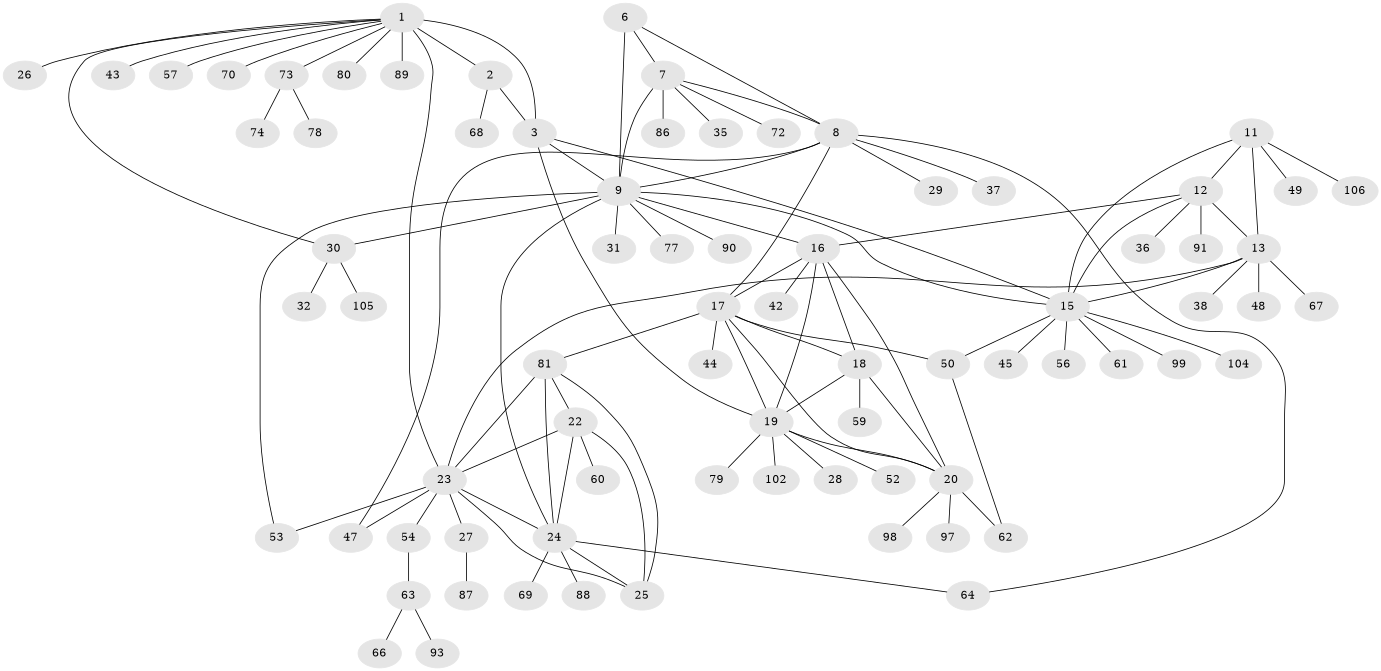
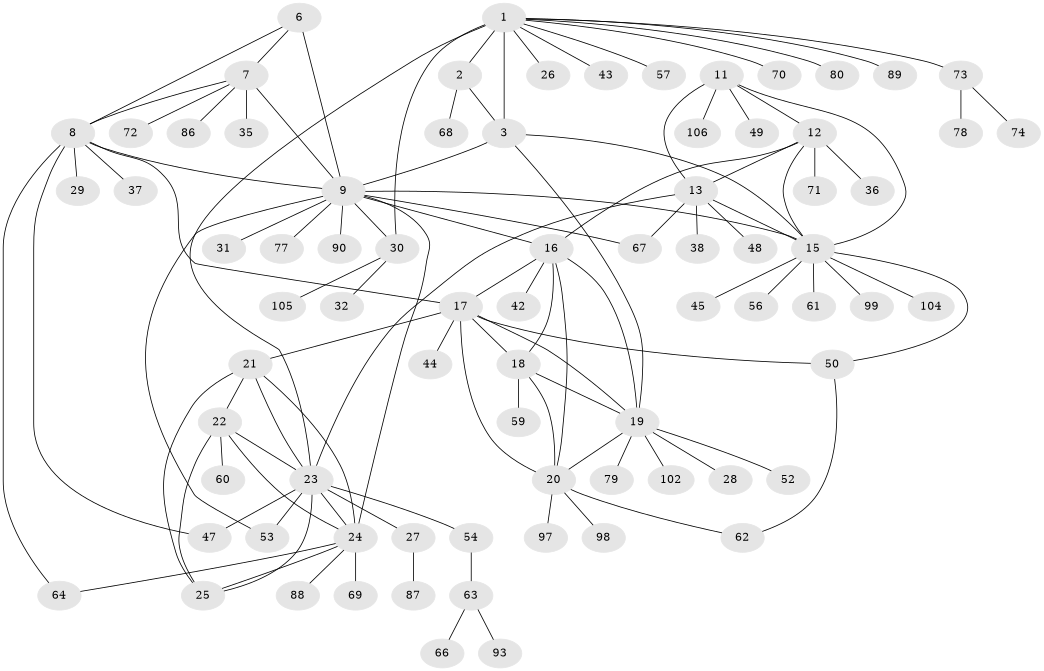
edge "9" -- "67": added
node "91": label "91" -> "71"
node "81": label "81" -> "21"
